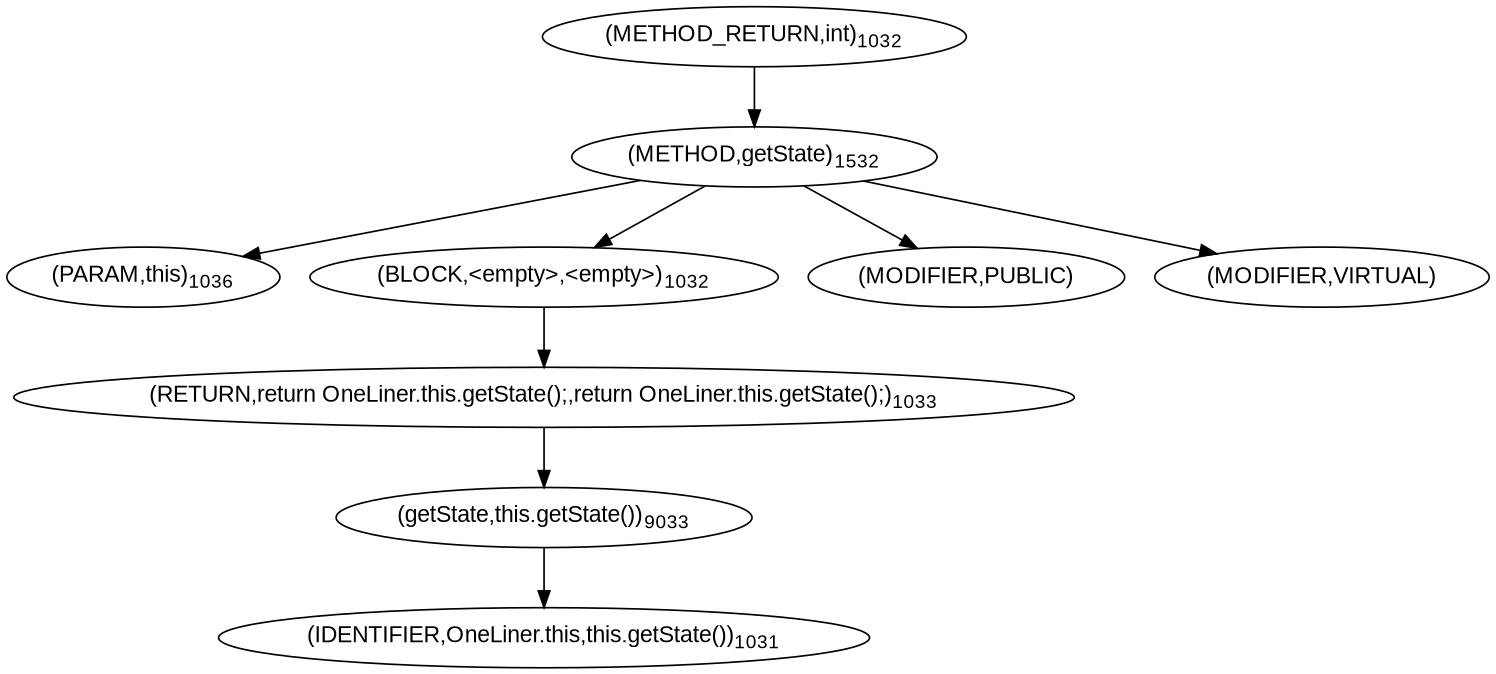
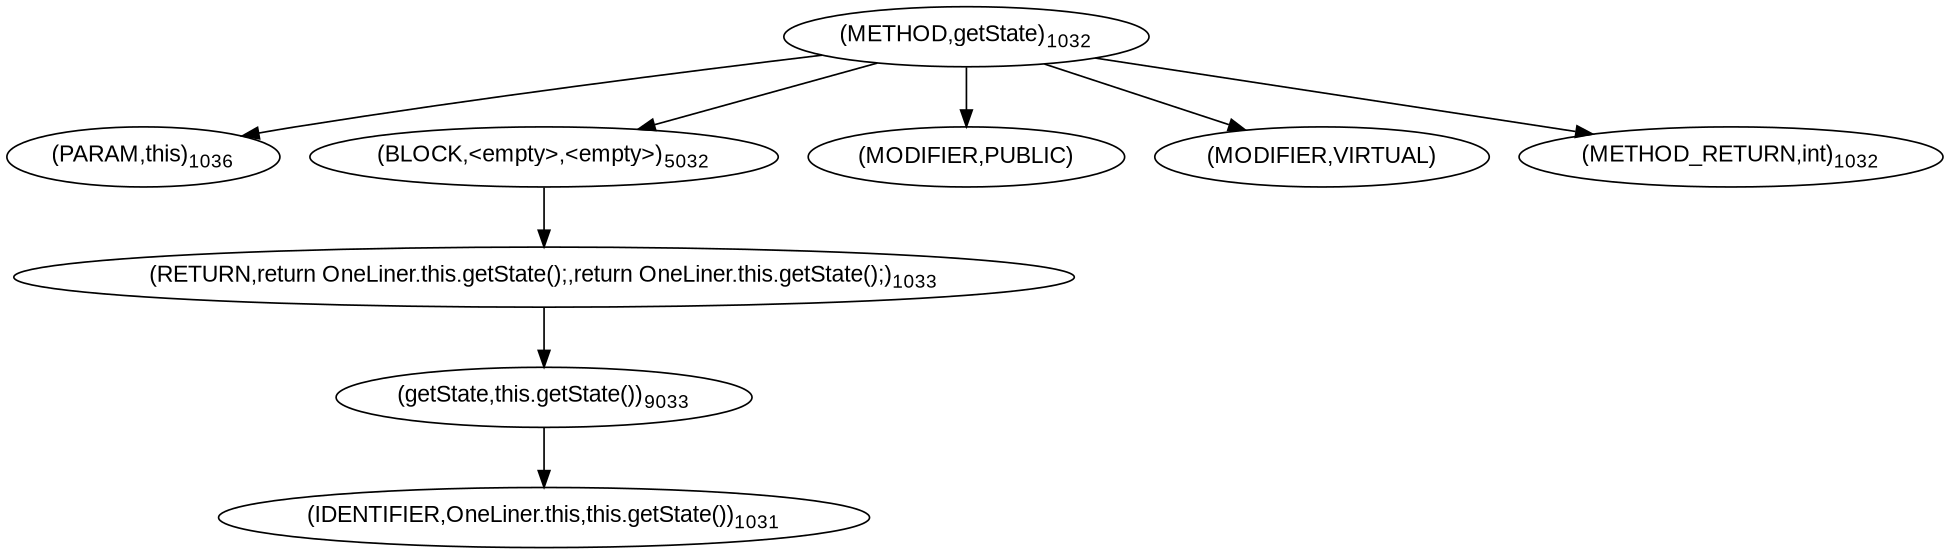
edge "(METHOD_RETURN,int)" -> "(METHOD,getState)": reversed
node "(METHOD,getState)": text "1532" -> "1032"
node "(BLOCK,<empty>,<empty>)": text "1032" -> "5032"
